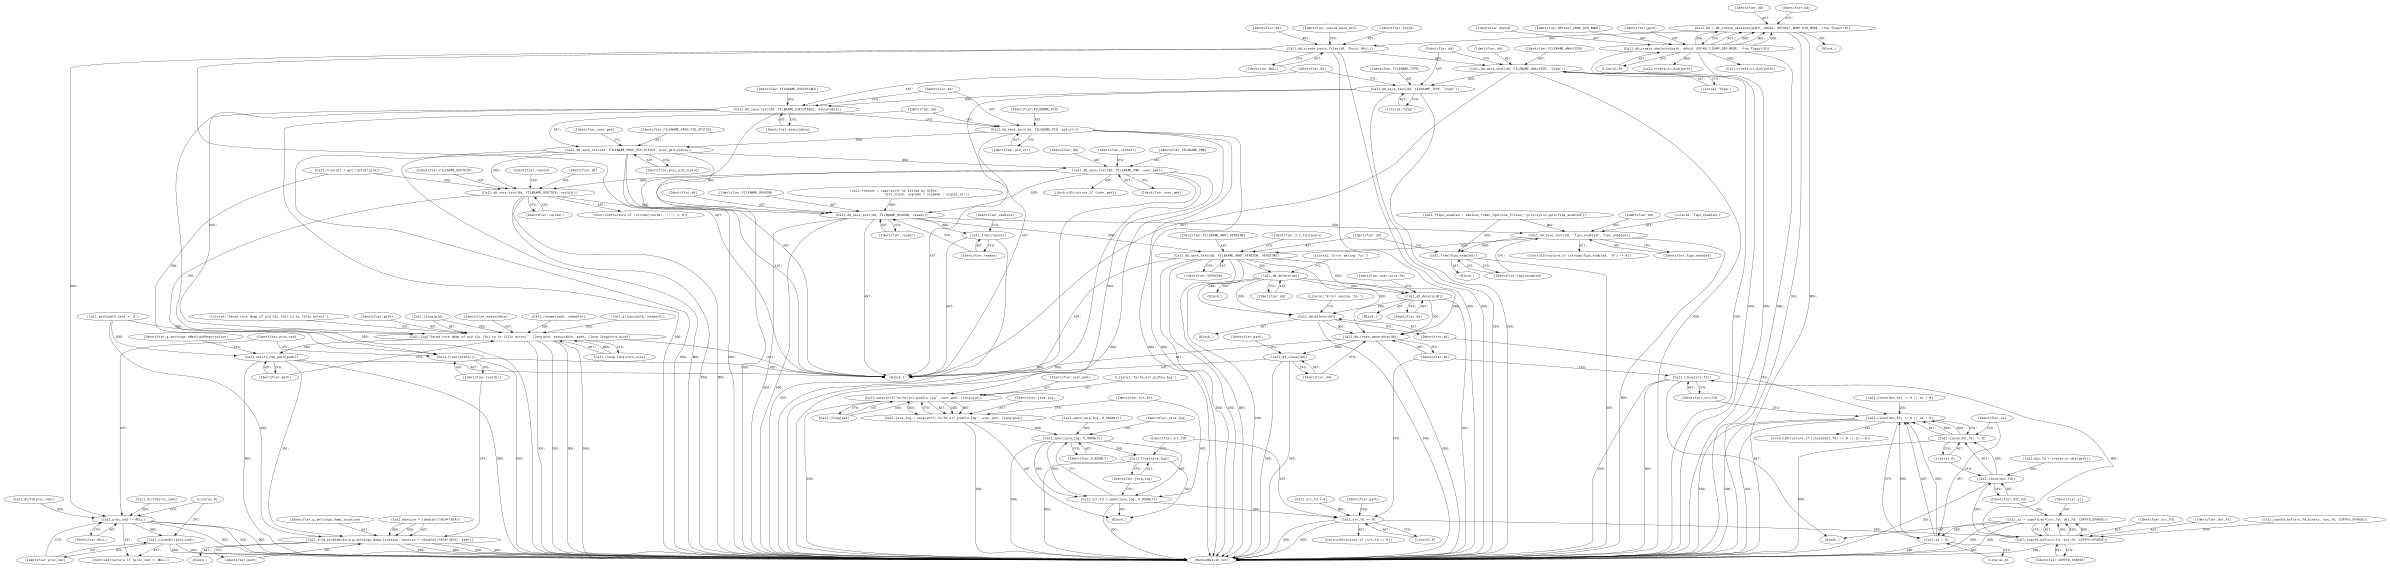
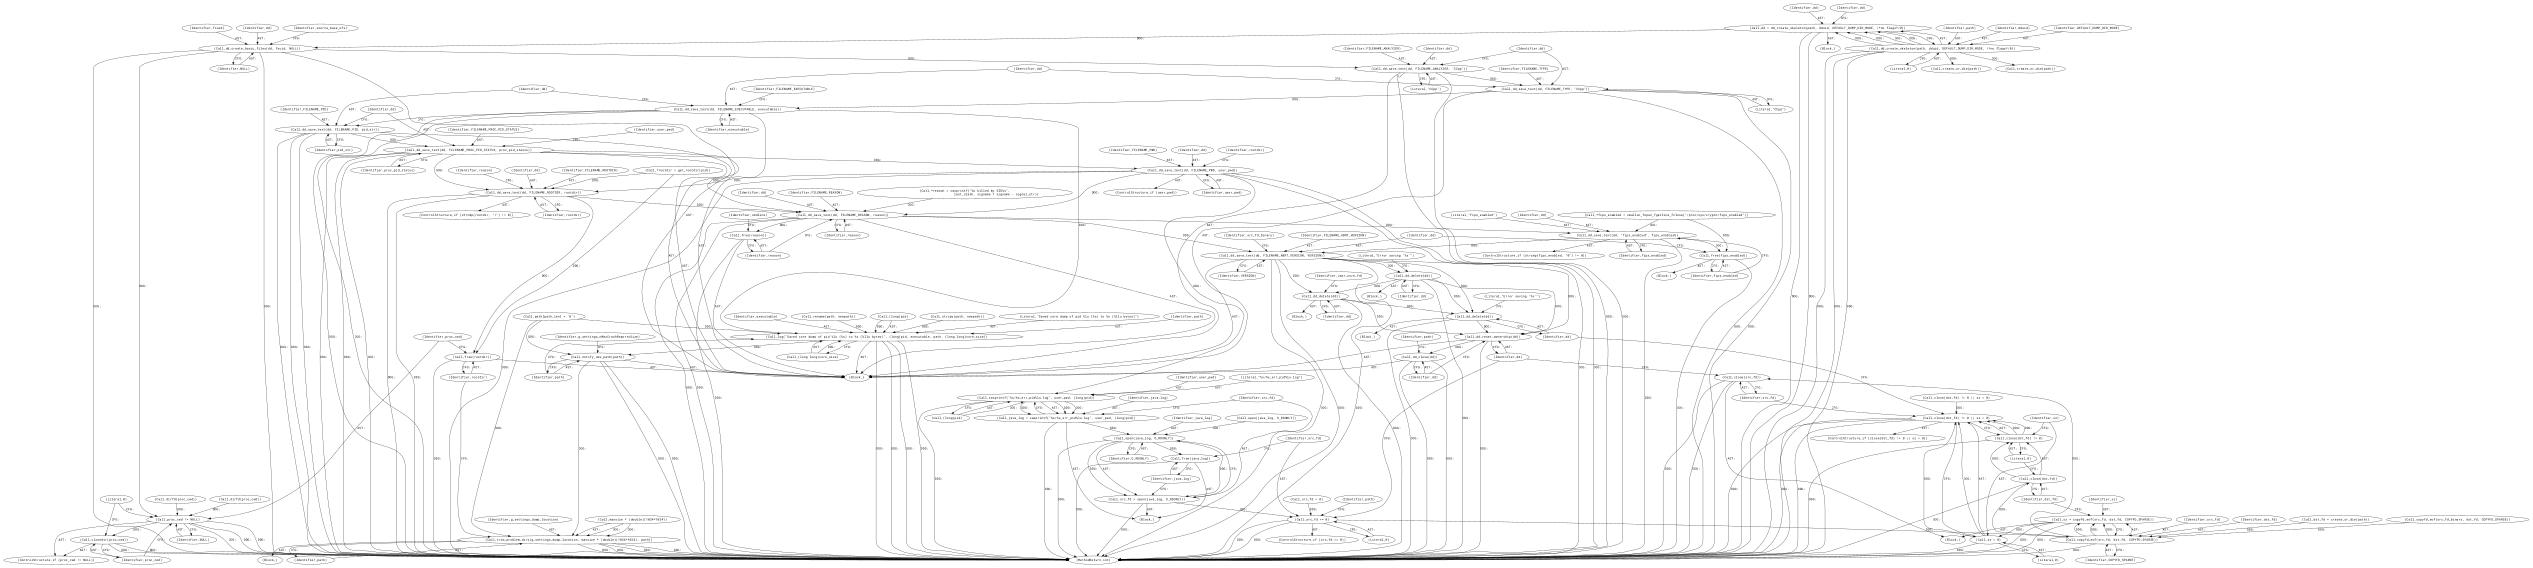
edge "(Call,dst_fd = create_or_die(path))" -> "(Call,close(dst_fd))": now "(Call,dst_fd = create_or_die(path))" -> "(Call,copyfd_eof(src_fd, dst_fd, COPYFD_SPARSE))"
